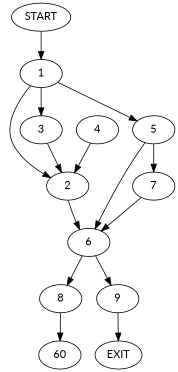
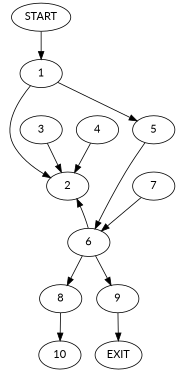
edge "1" -> "3": removed
edge "5" -> "7": removed
edge "2" -> "6": reversed
node "60": label "60" -> "10"
